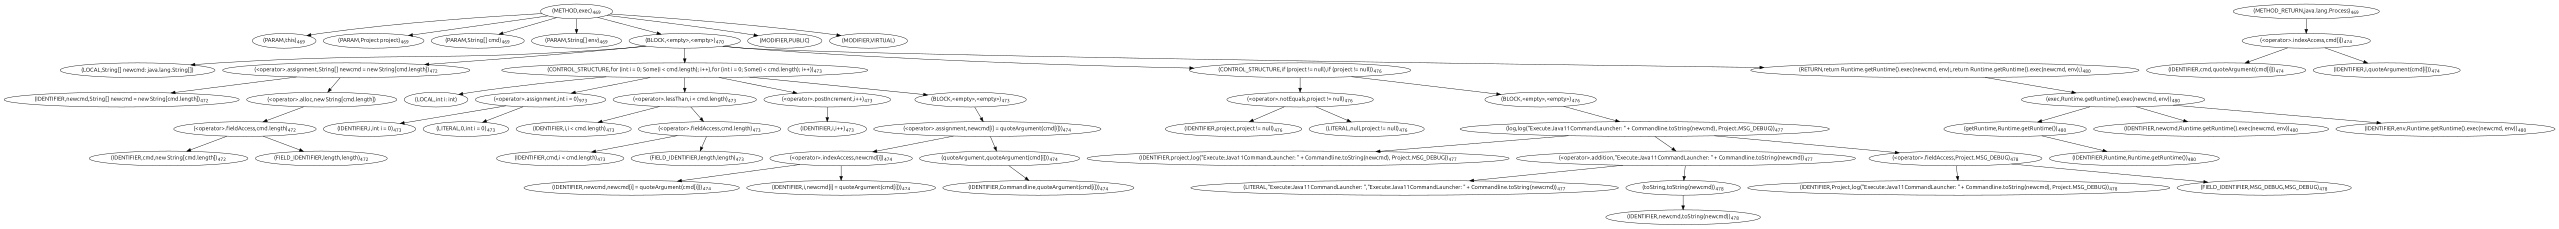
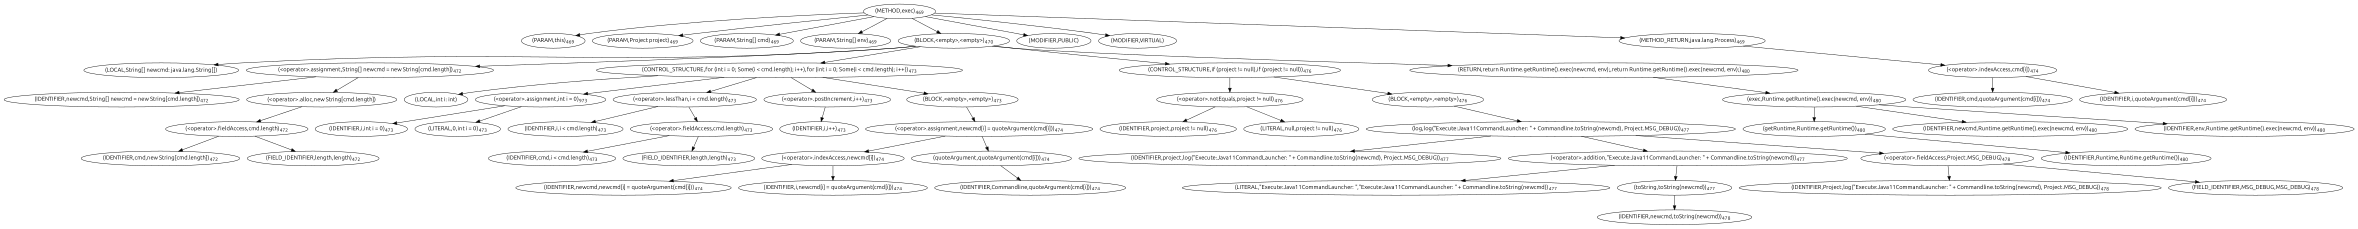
edge "(METHOD,exec)" -> "(METHOD_RETURN,java.lang.Process)": added
node "(toString,toString(newcmd))": text "478" -> "477"
